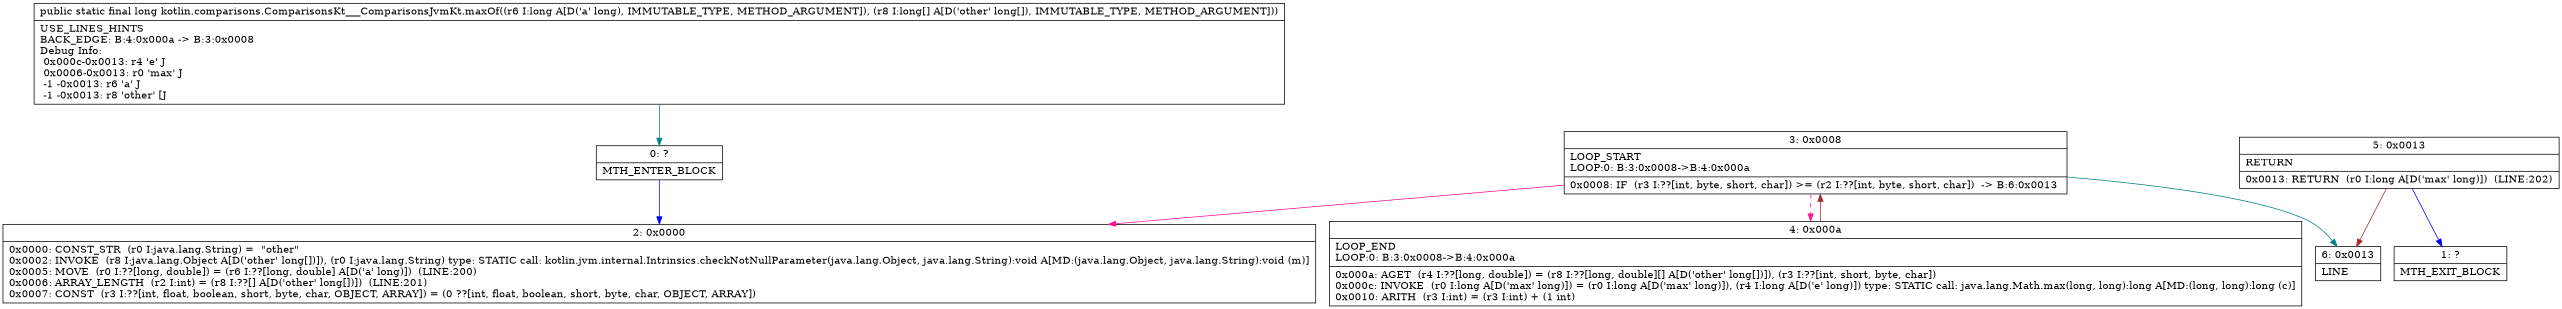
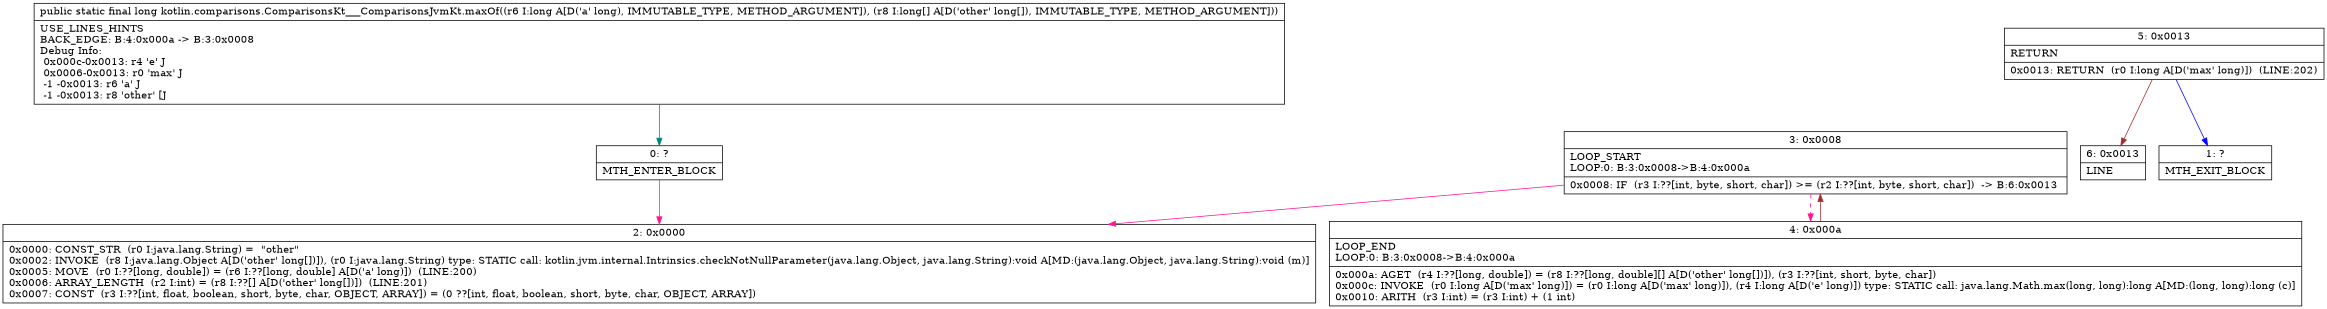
edge "3: 0x0008" -> "6: 0x0013": removed
edge "0: ?" -> "2: 0x0000": color blue -> deeppink
